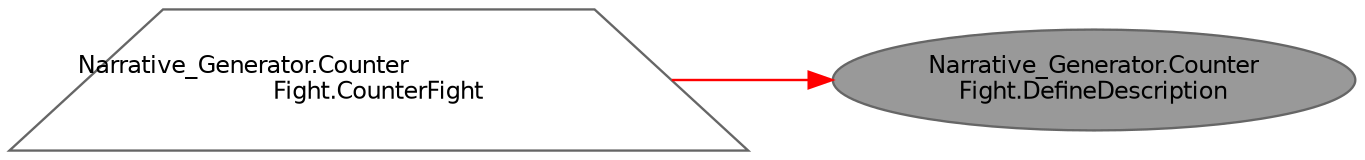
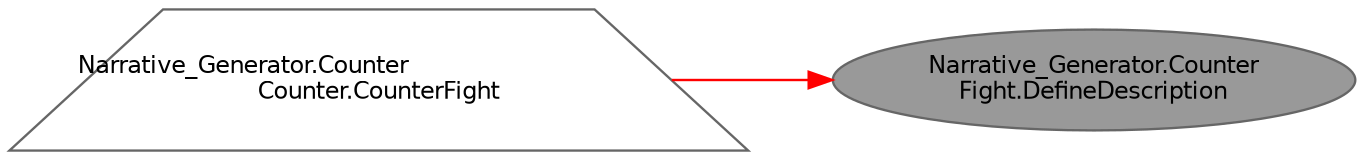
node "Narrative_Generator.Counter Fight.CounterFight": label "Narrative_Generator.Counter Fight.CounterFight" -> "Narrative_Generator.Counter Counter.CounterFight"
